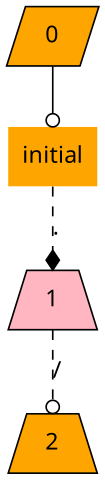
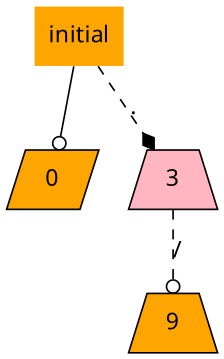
edge "0" -> "initial": reversed
node "1": label "1" -> "3"
node "2": label "2" -> "9"
